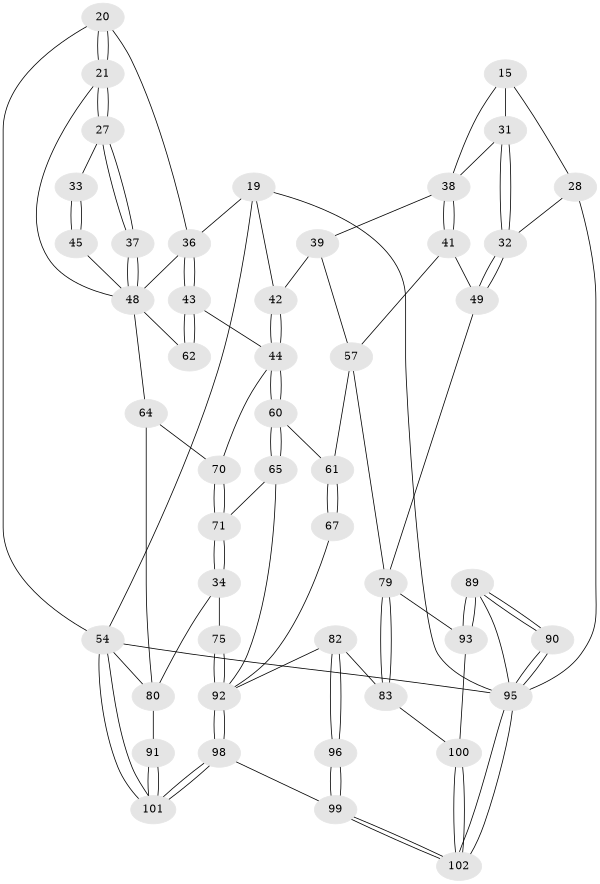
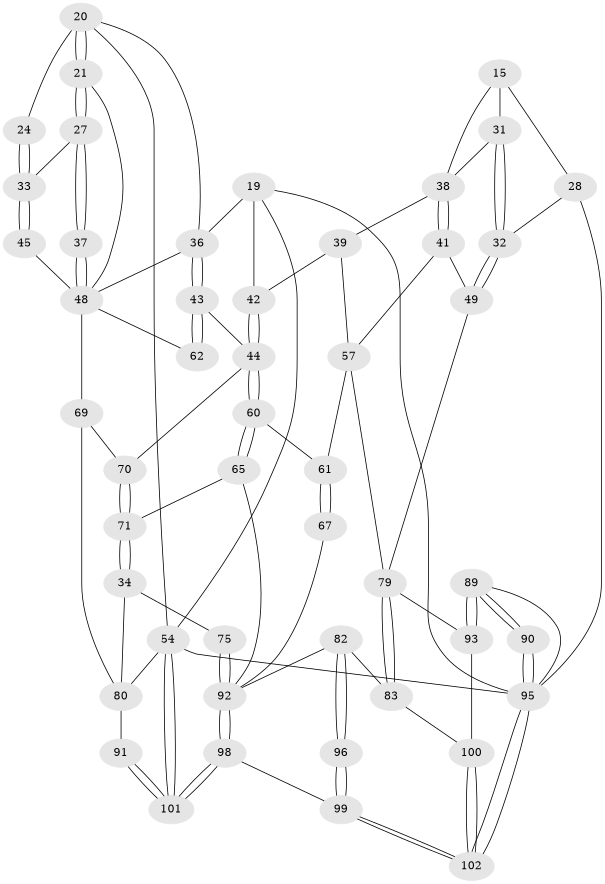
node "24": added
node "64": label "64" -> "69"
